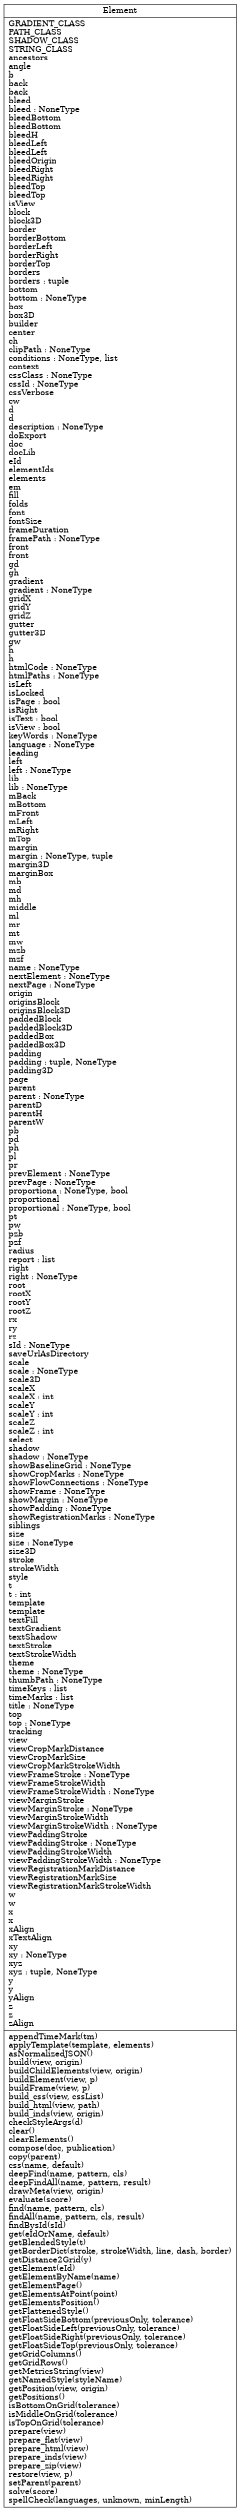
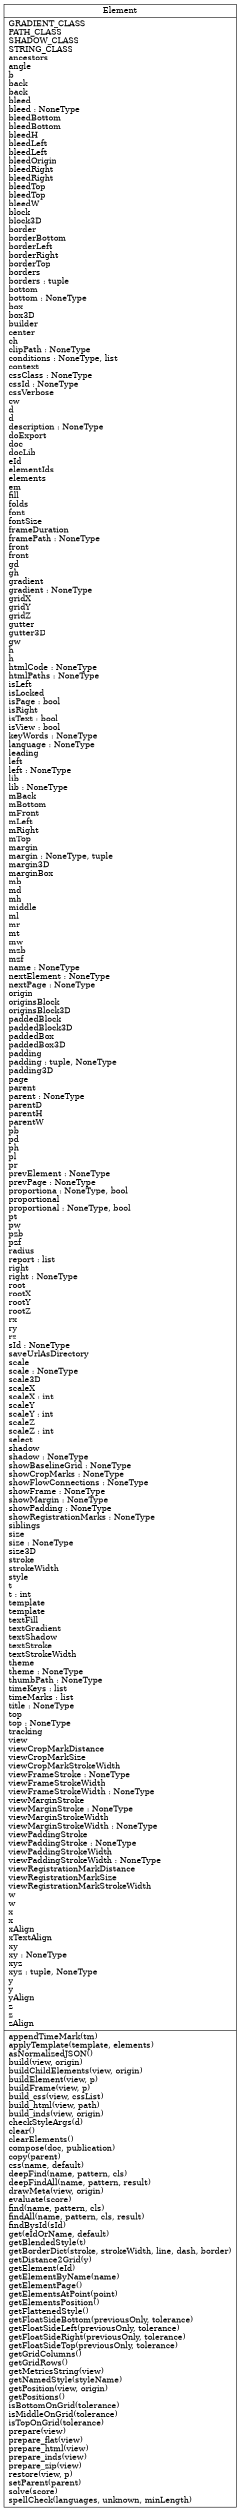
node "Element": text "isView" -> "bleedW"
